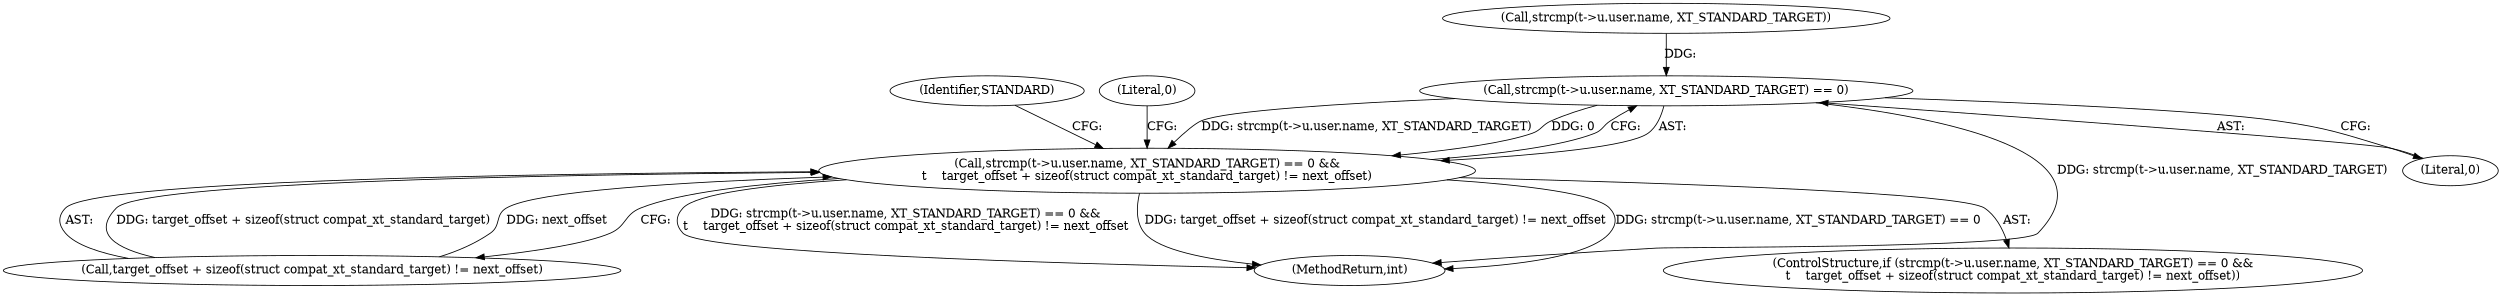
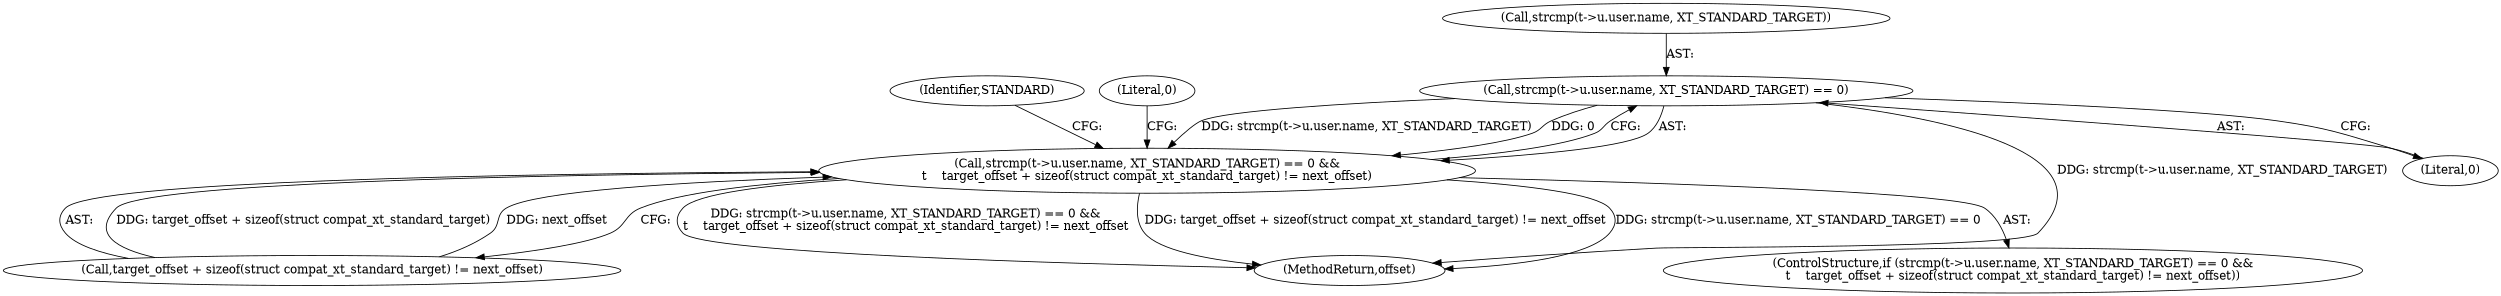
edge "(Call,strcmp(t->u.user.name, XT_STANDARD_TARGET))" -> "(Call,strcmp(t->u.user.name, XT_STANDARD_TARGET) == 0)": label "DDG: " -> "AST: "
node "(MethodReturn,int)": label "(MethodReturn,int)" -> "(MethodReturn,offset)"
